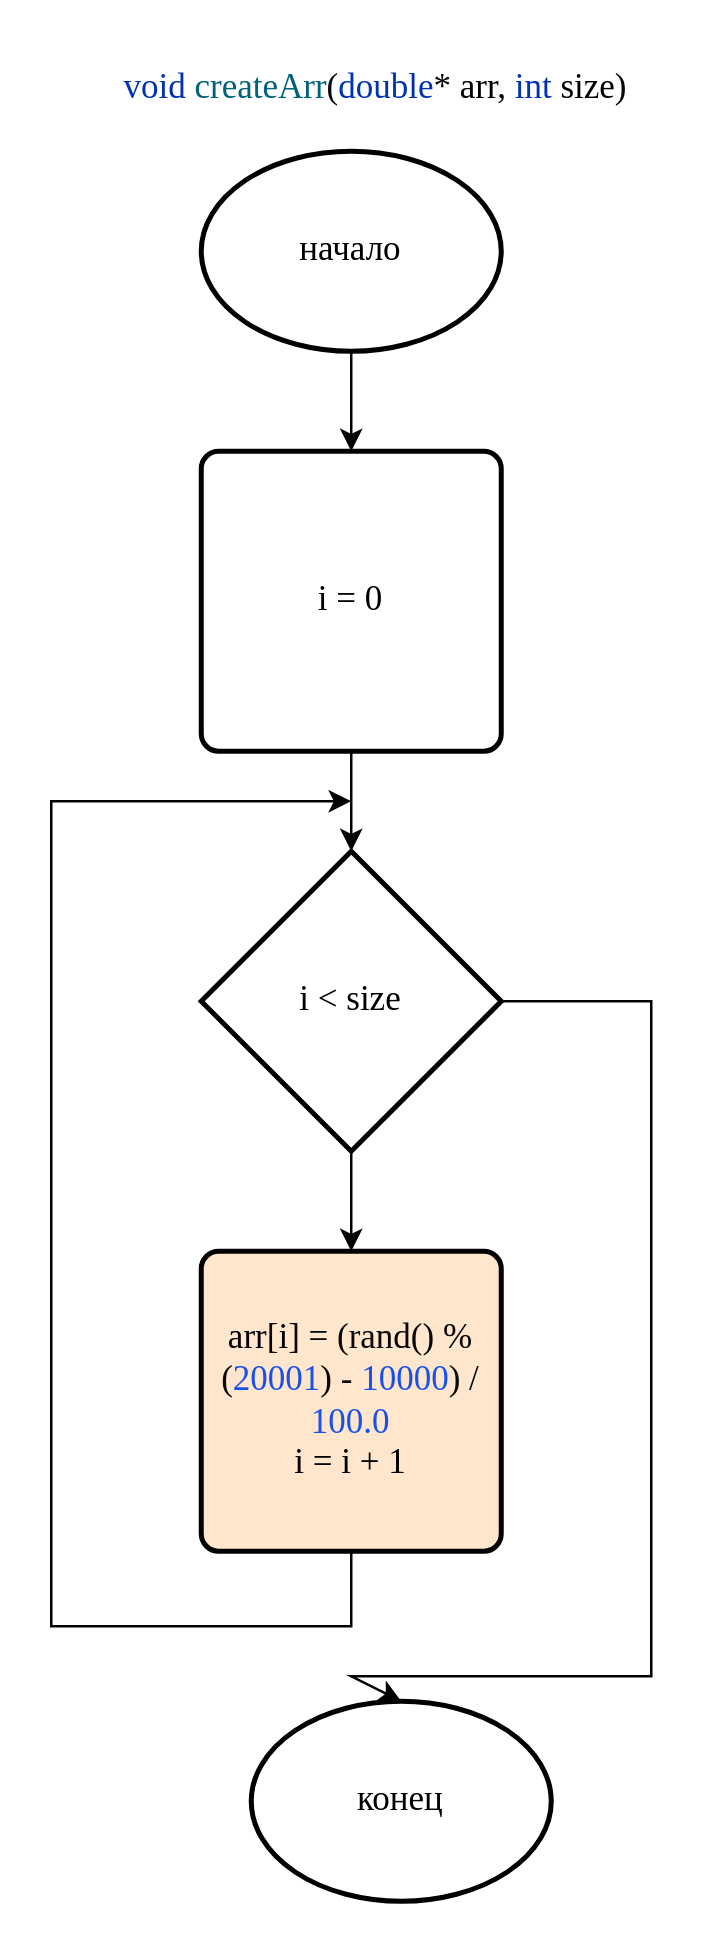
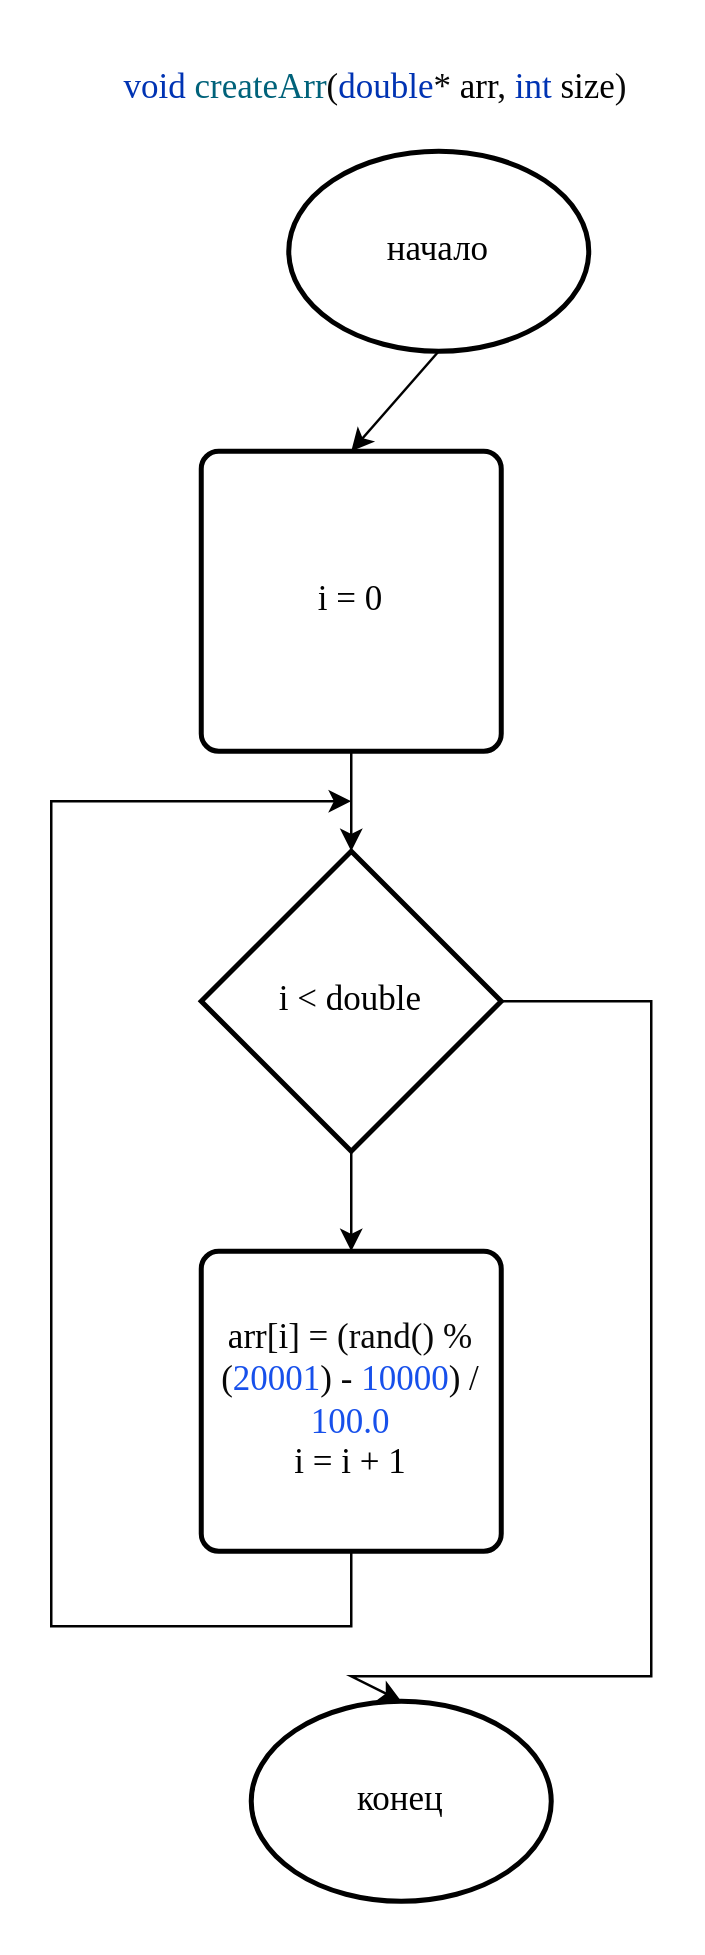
node "начало": moved (351, 251) -> (439, 251)
node "i < size": label "i < size" -> "i < double"
node "arr[i] = (rand() % (20001) - 10000) / 100.0 i = i + 1": fillcolor #ffe6cc -> #ffffff
